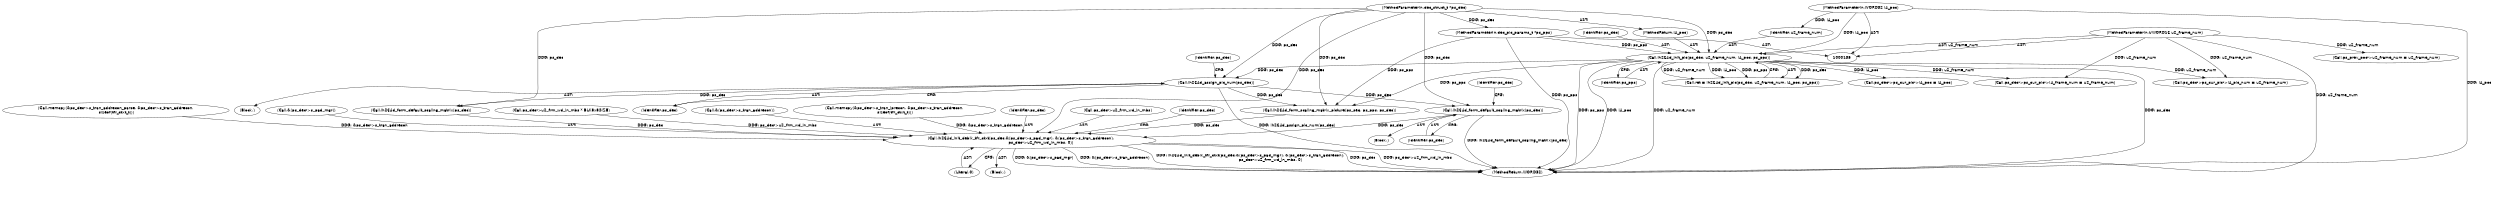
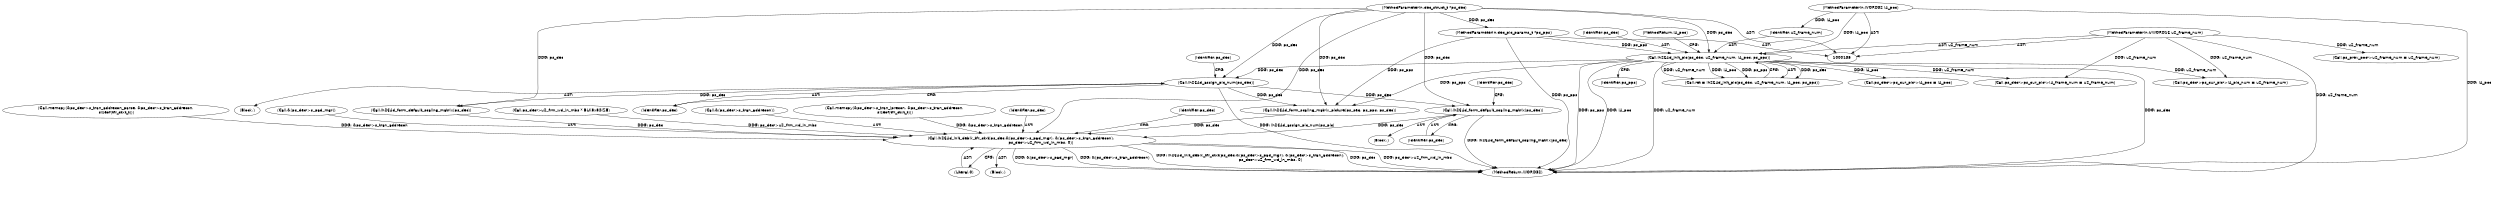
edge "(MethodParameterIn,dec_struct_t *ps_dec)" -> "(MethodReturn,i4_poc)": now "(MethodParameterIn,dec_struct_t *ps_dec)" -> "1000135"
edge "(MethodReturn,i4_poc)" -> "(Call,ih264d_init_pic(ps_dec, u2_frame_num, i4_poc, ps_pps))": label "AST: " -> "CFG: "
edge "(Identifier,ps_pps)" -> "(Call,ih264d_init_pic(ps_dec, u2_frame_num, i4_poc, ps_pps))": removed, label "AST:"
node "(Call,ps_dec->u2_frm_wd_in_mbs)": removed
edge "(Call,ih264d_assign_pic_num(ps_dec))" -> "(MethodReturn,WORD32)": label "DDG: ih264d_assign_pic_num(ps_dec)" -> "DDG: ih264d_assign_pic_num(ps_pic)"
